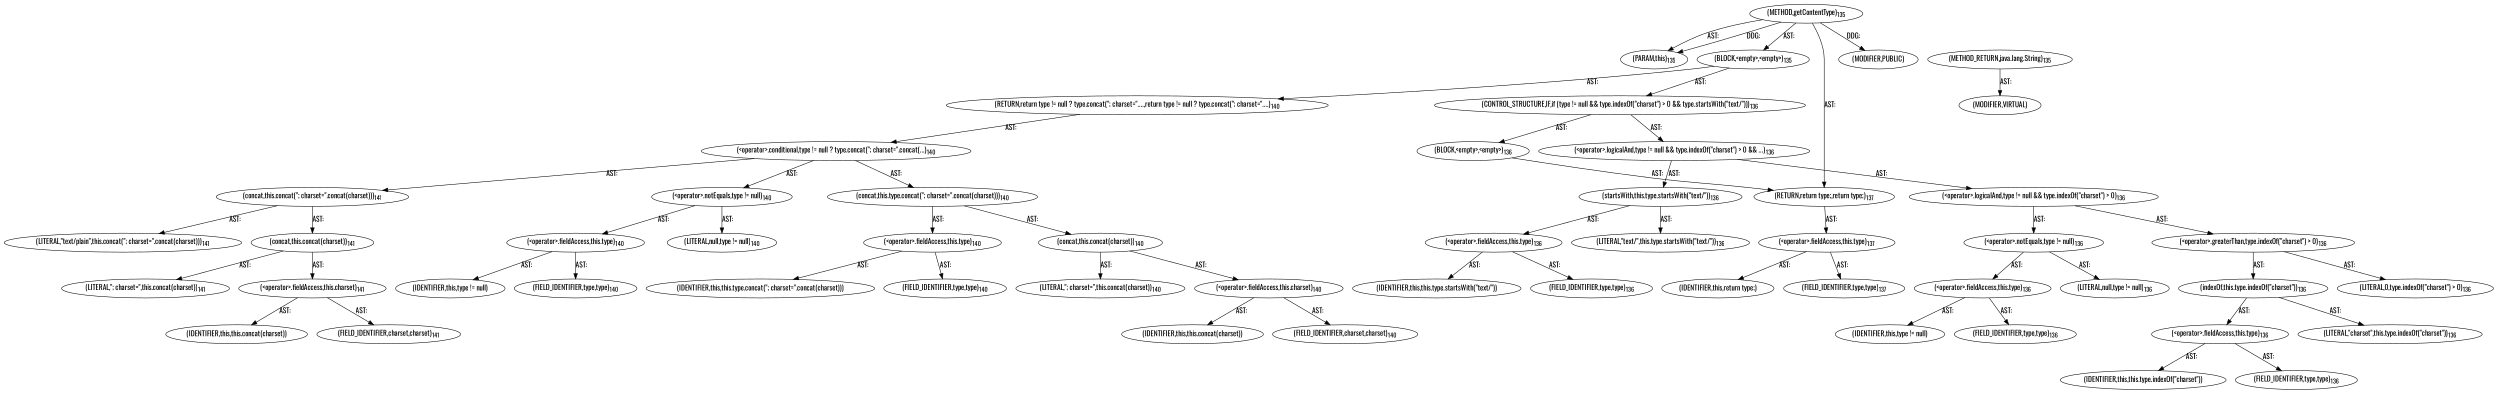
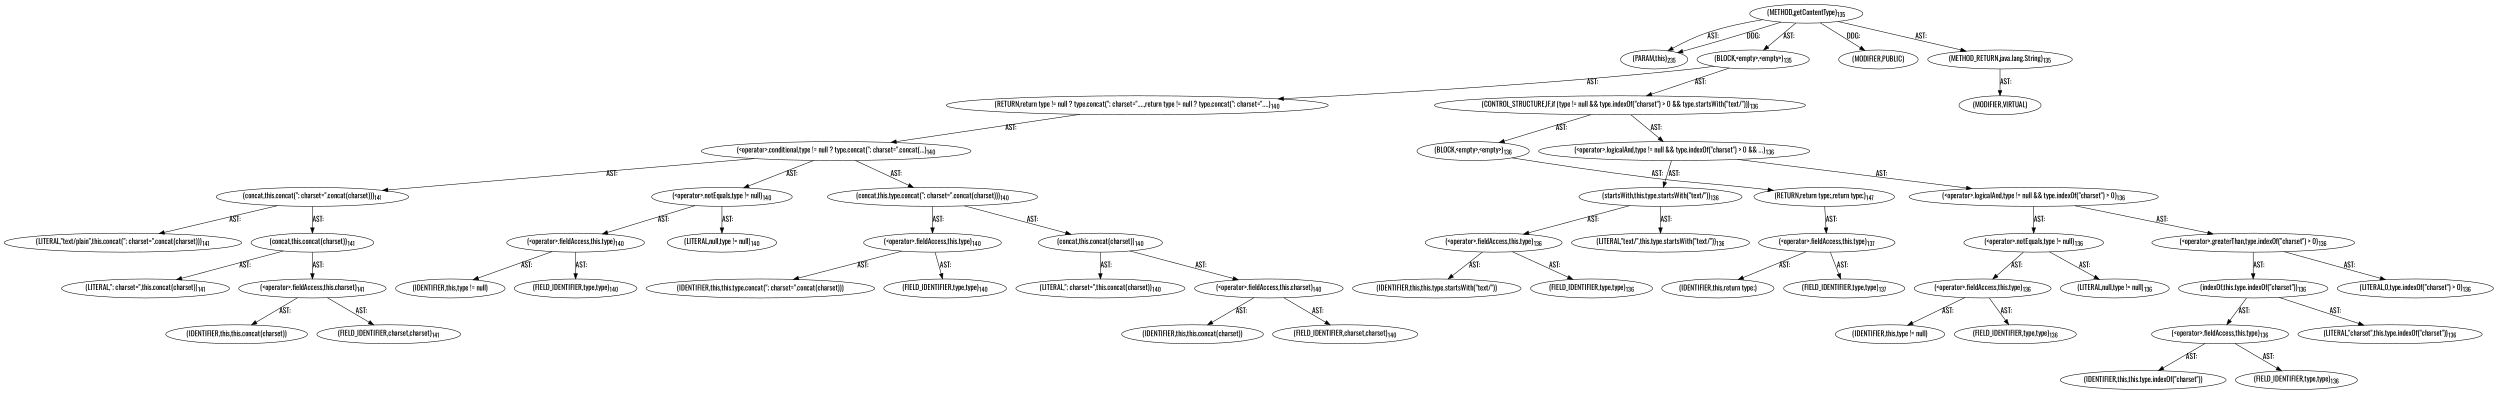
node "(PARAM,this)": text "135" -> "235"
edge "(METHOD,getContentType)" -> "(RETURN,return type;,return type;)": now "(METHOD,getContentType)" -> "(METHOD_RETURN,java.lang.String)"
node "(RETURN,return type;,return type;)": text "137" -> "147"
